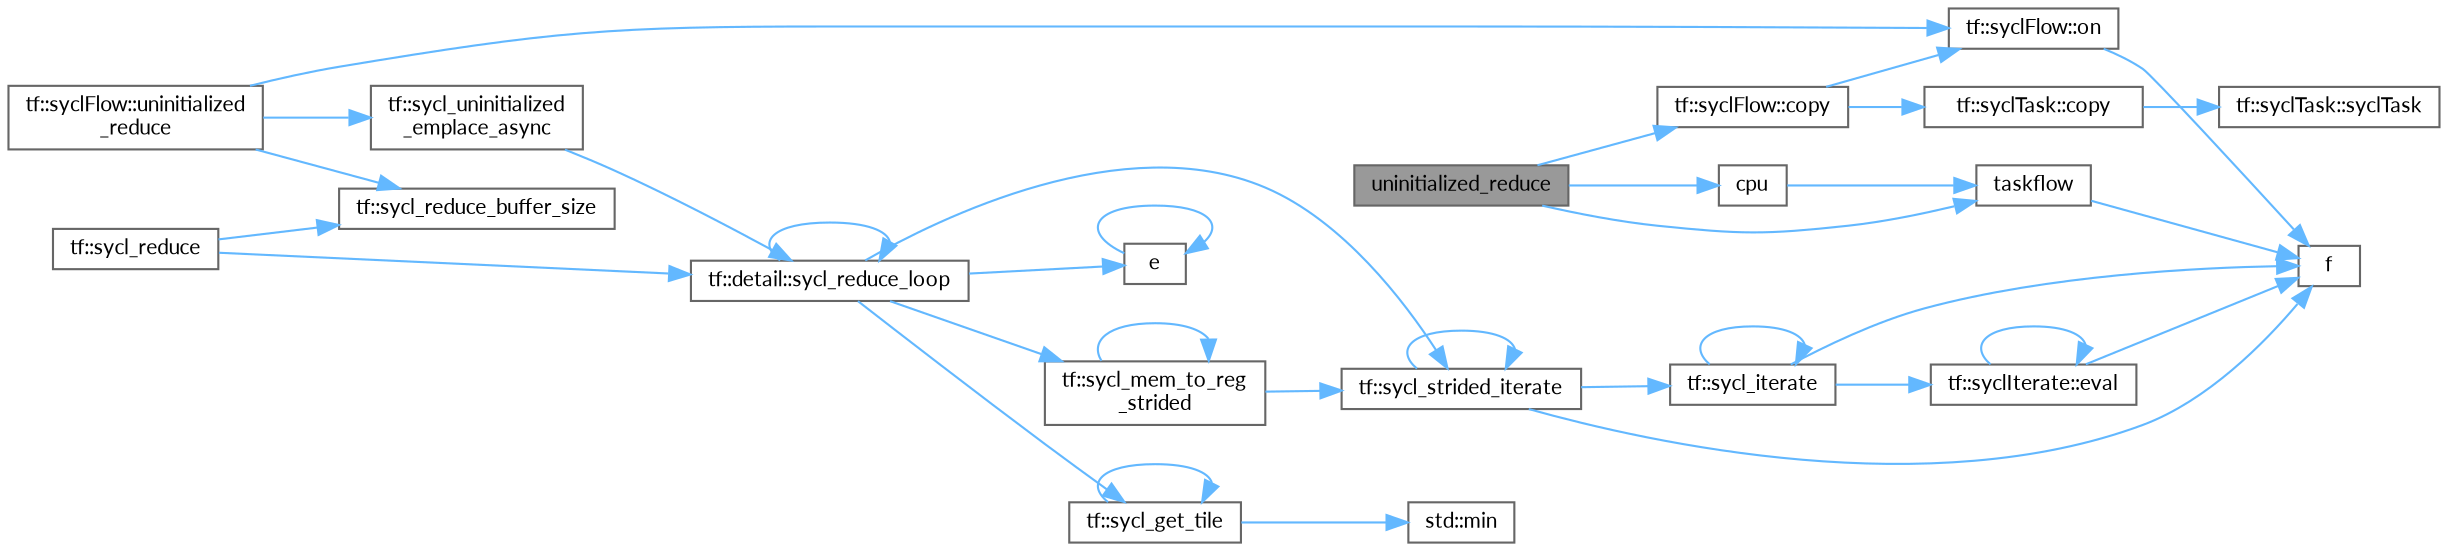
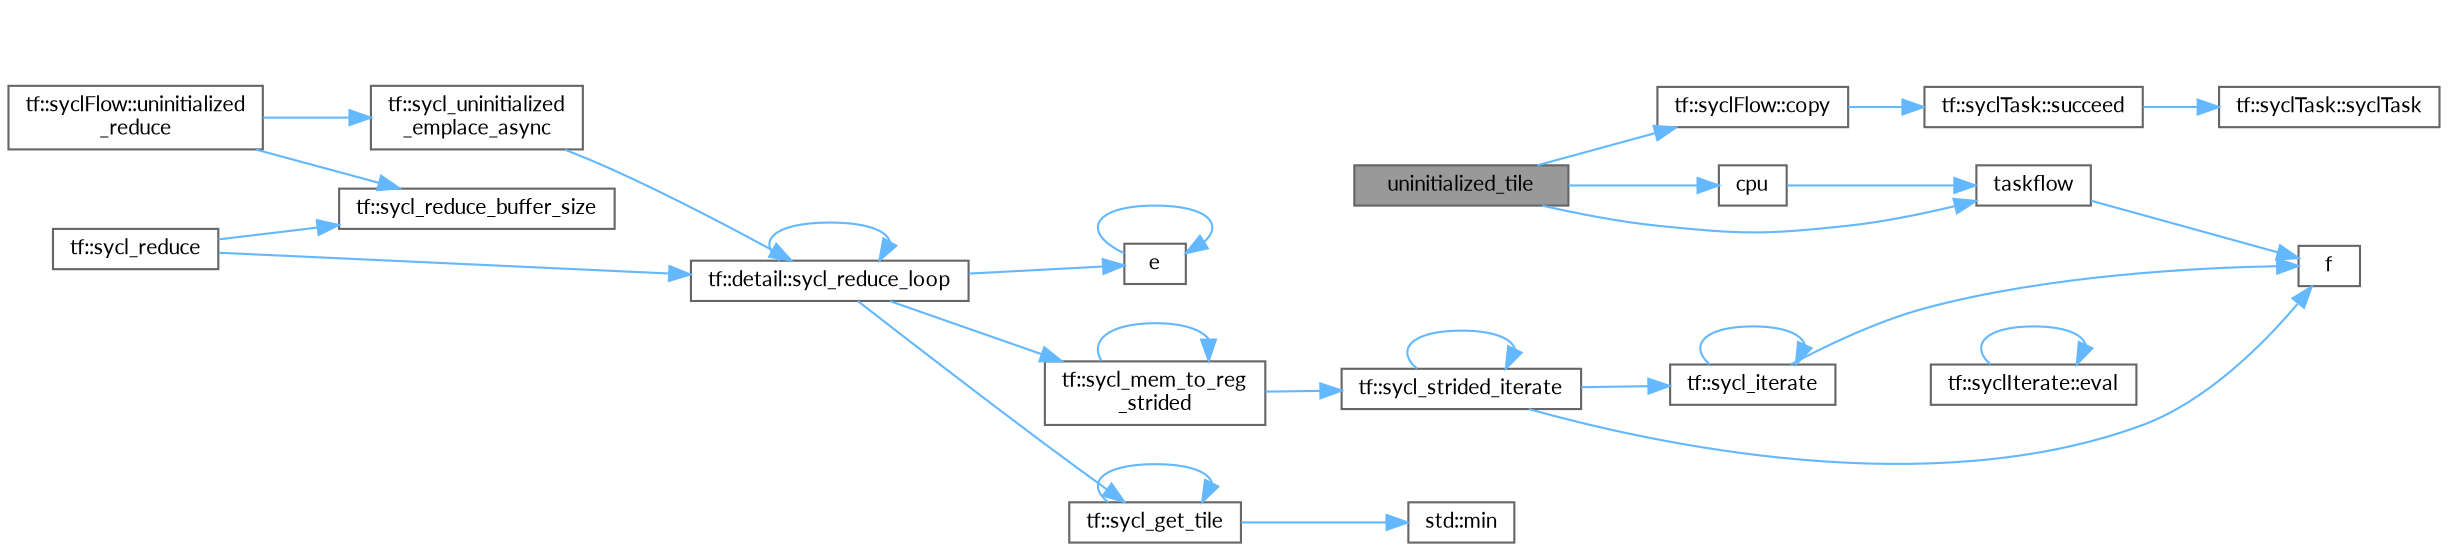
node "tf::syclFlow::on": removed
node "tf::syclTask::copy": label "tf::syclTask::copy" -> "tf::syclTask::succeed"
edge "tf::detail::sycl_reduce_loop" -> "tf::sycl_strided_iterate": removed
node "uninitialized_reduce": label "uninitialized_reduce" -> "uninitialized_tile"
edge "tf::syclIterate::eval" -> "f": removed
edge "tf::sycl_iterate" -> "tf::syclIterate::eval": removed
